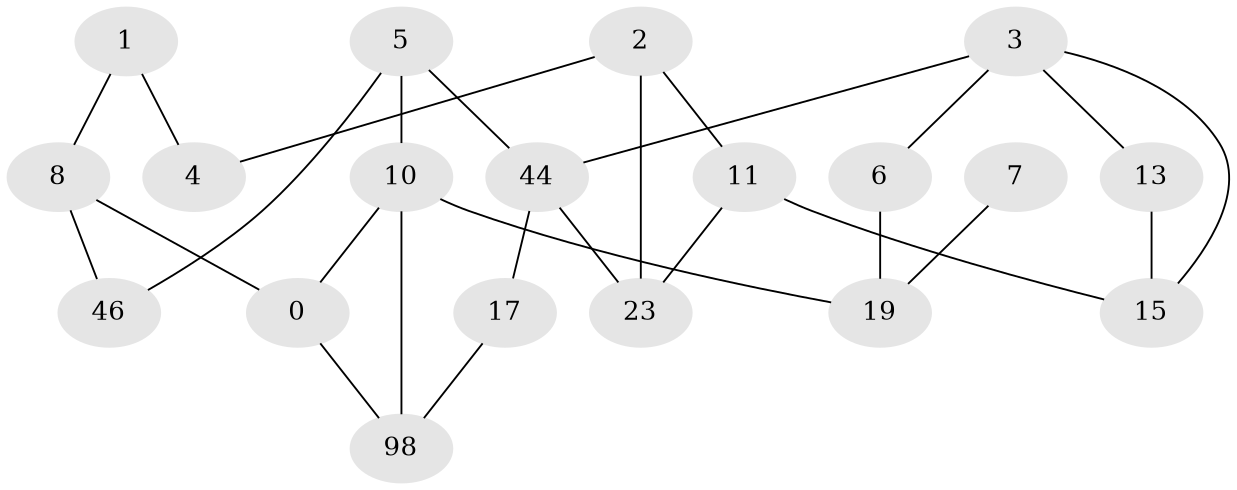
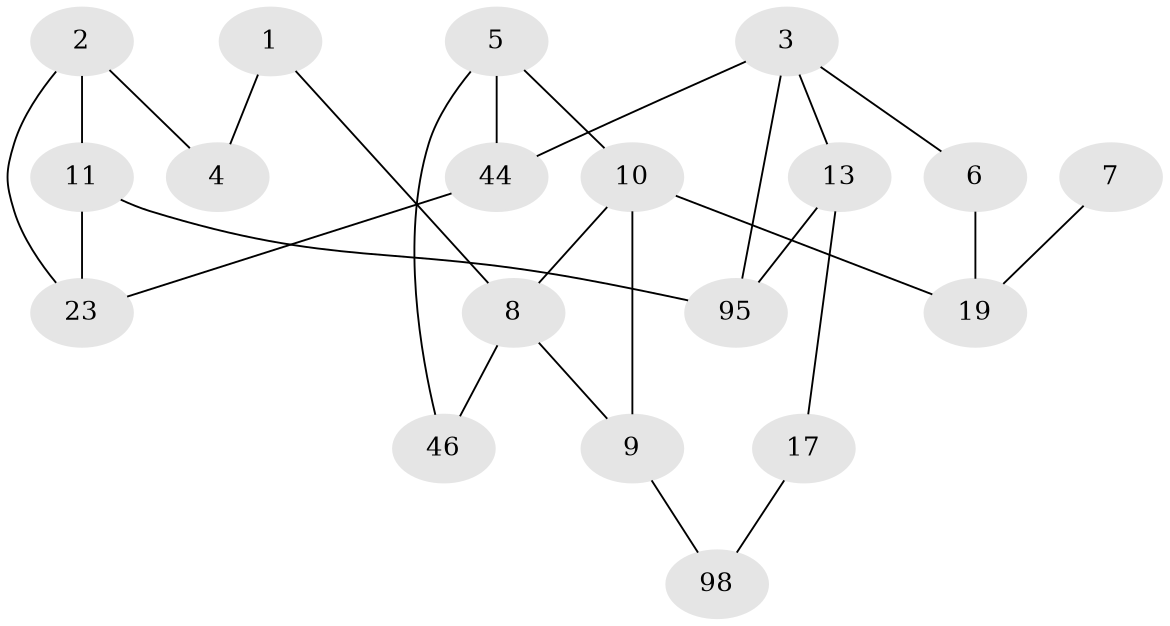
edge "44" -- "17": now "13" -- "17"
node "0": label "0" -> "9"
edge "10" -- "98": now "10" -- "8"
node "15": label "15" -> "95"
